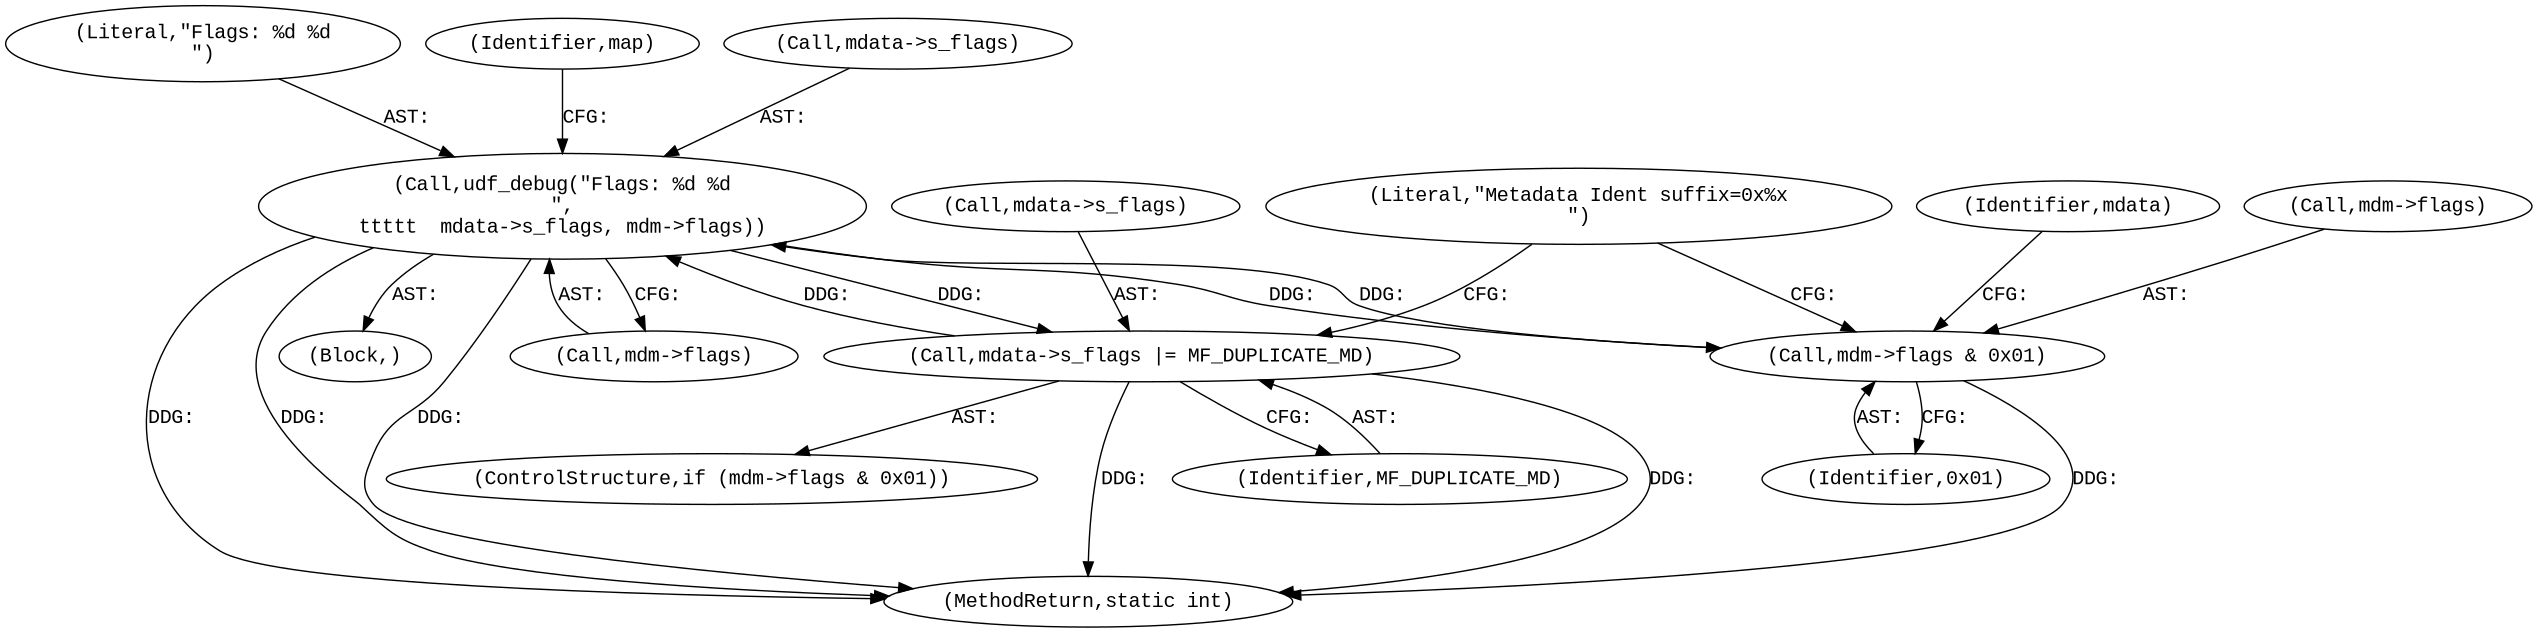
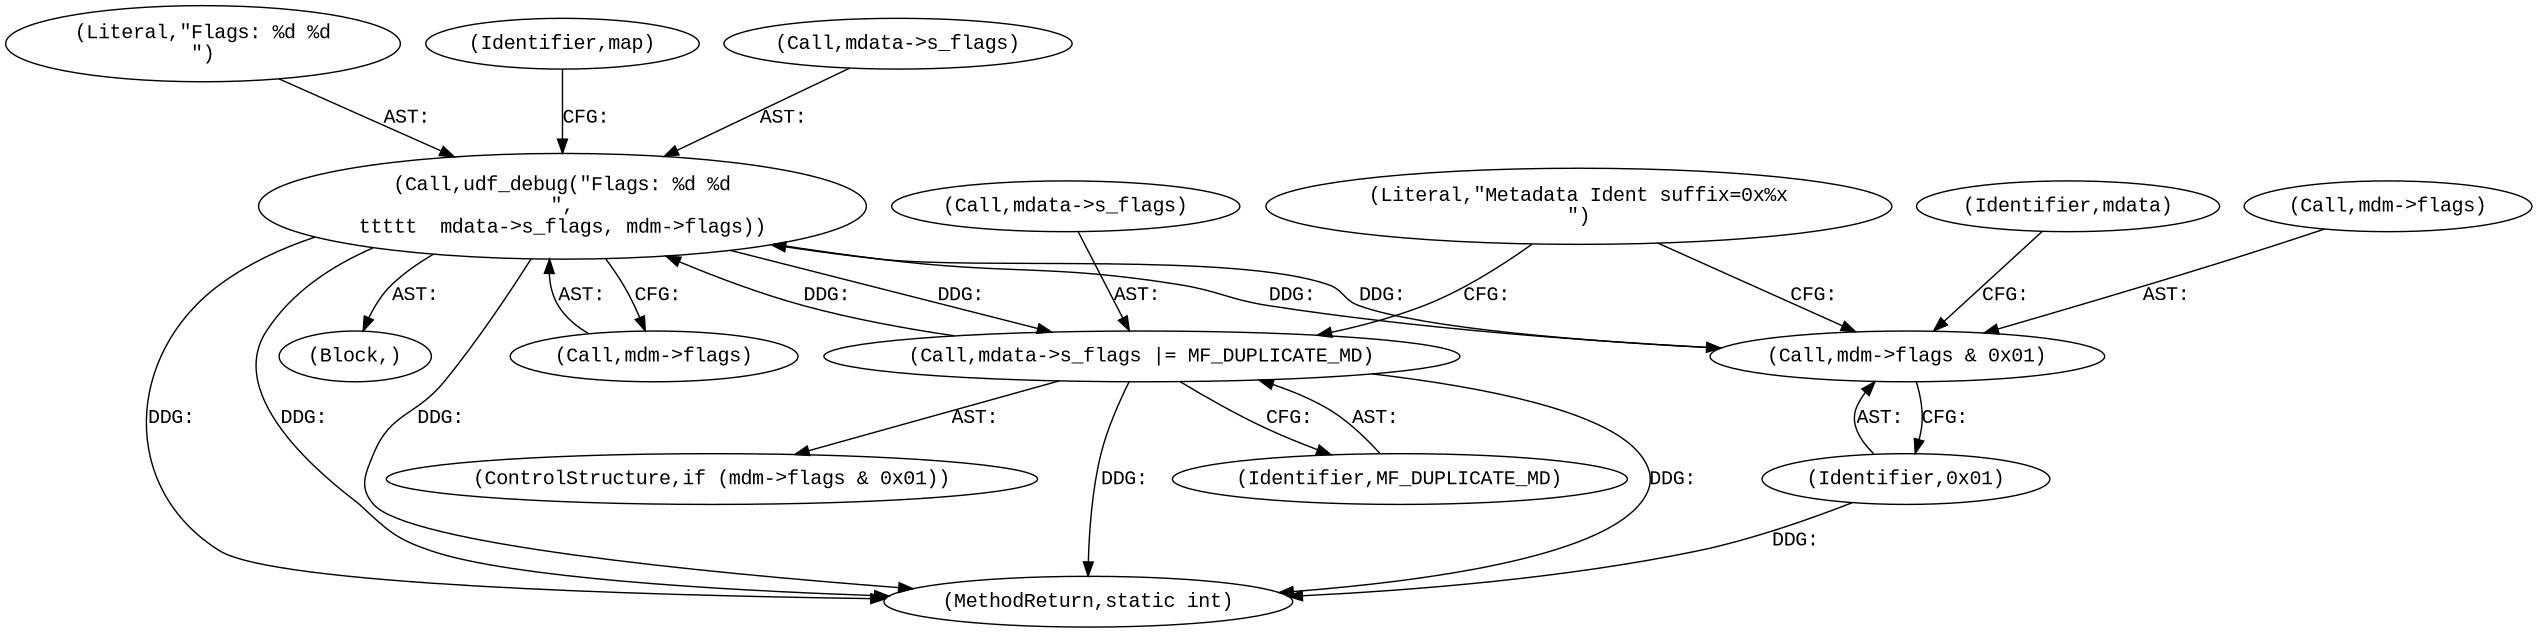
edge "(Call,mdm->flags & 0x01)" -> "(MethodReturn,static int)": now "(Identifier,0x01)" -> "(MethodReturn,static int)"
